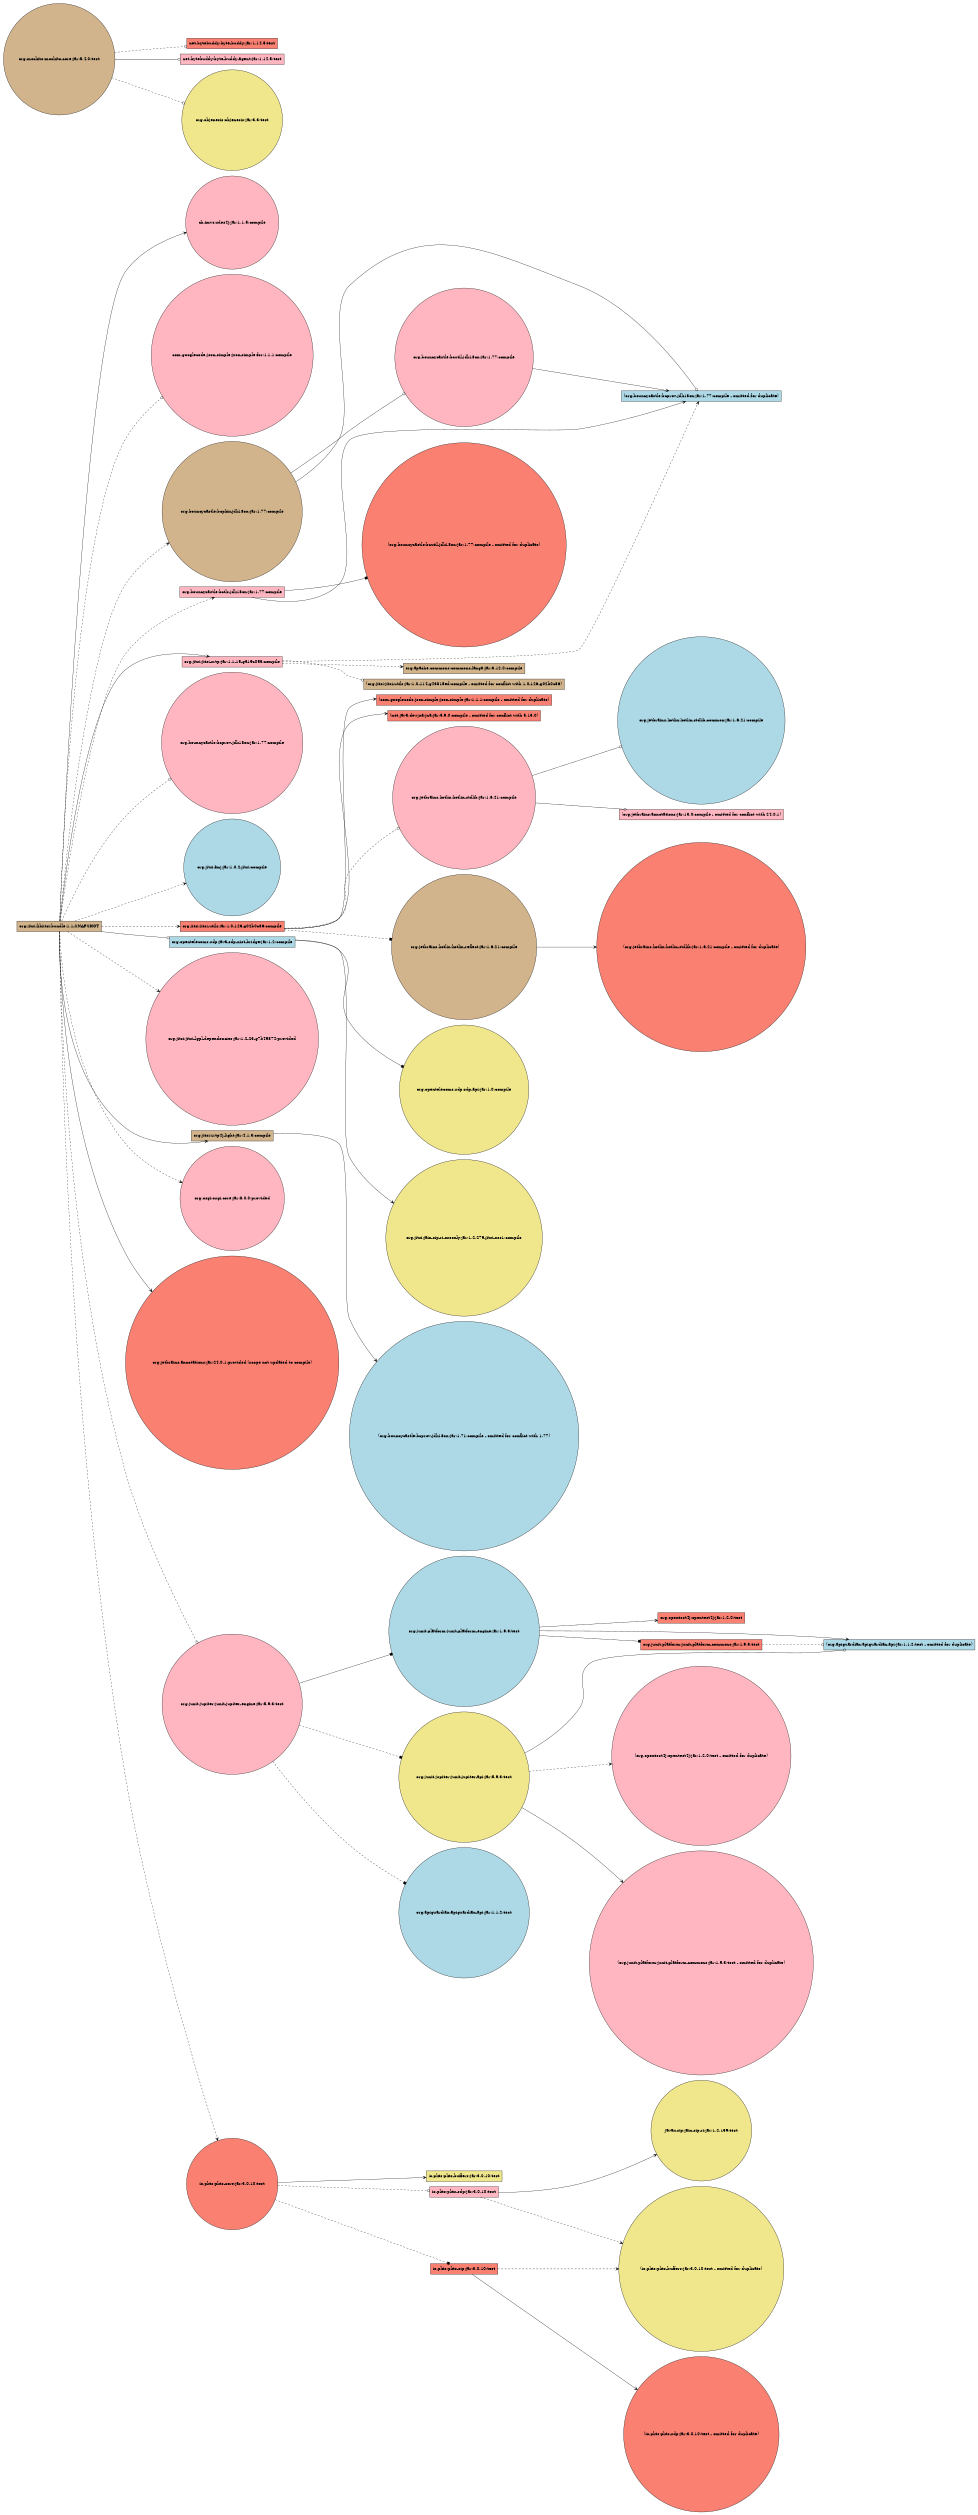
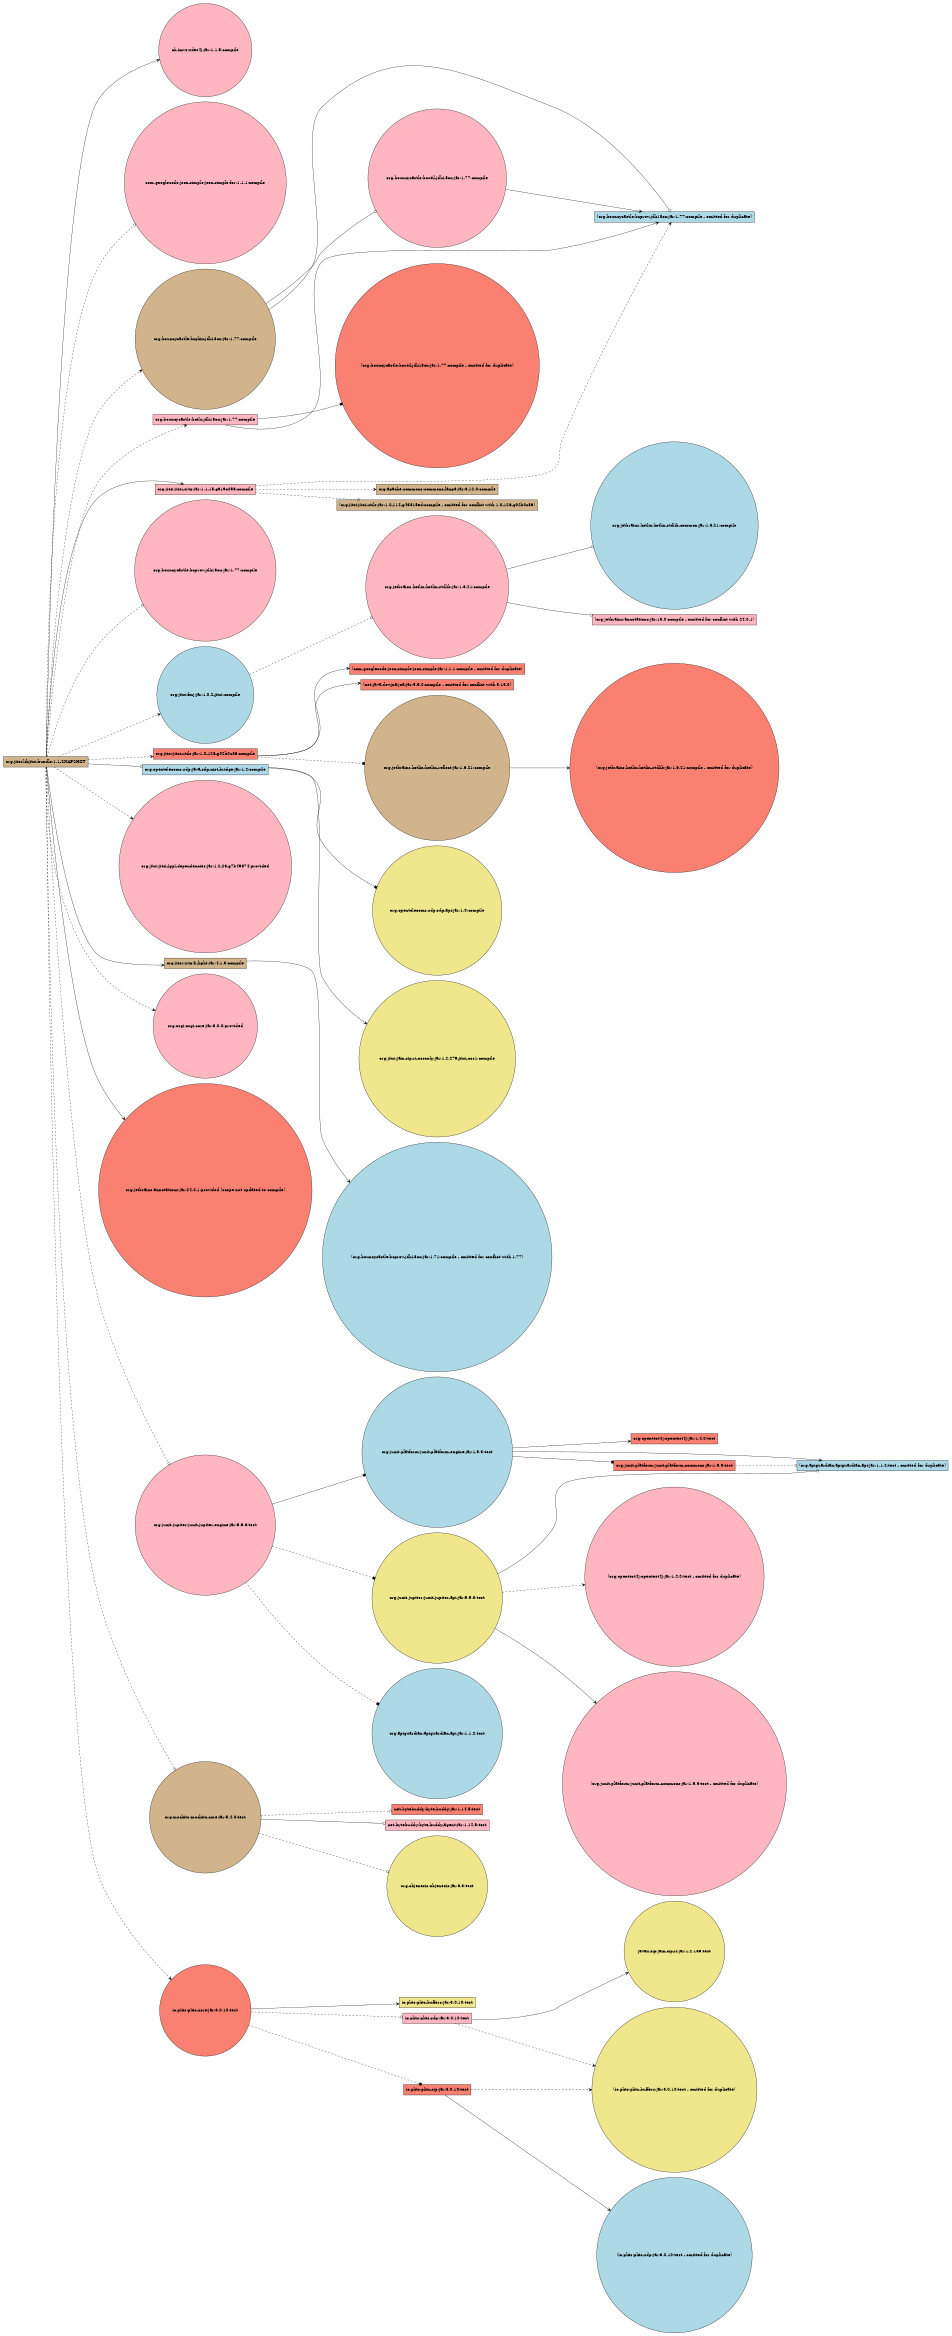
edge "org.jitsi:jitsi-utils:jar:1.0-126-g02b0c86:compile" -> "org.jetbrains.kotlin:kotlin-stdlib:jar:1.6.21:compile": now "org.jitsi:fmj:jar:1.0.2-jitsi:compile" -> "org.jetbrains.kotlin:kotlin-stdlib:jar:1.6.21:compile"
edge "org.jitsi:libjitsi:bundle:1.1-SNAPSHOT" -> "org.mockito:mockito-core:jar:5.4.0:test": added
node "(io.pkts:pkts-sdp:jar:3.0.10:test - omitted for duplicate)": fillcolor salmon -> lightblue
